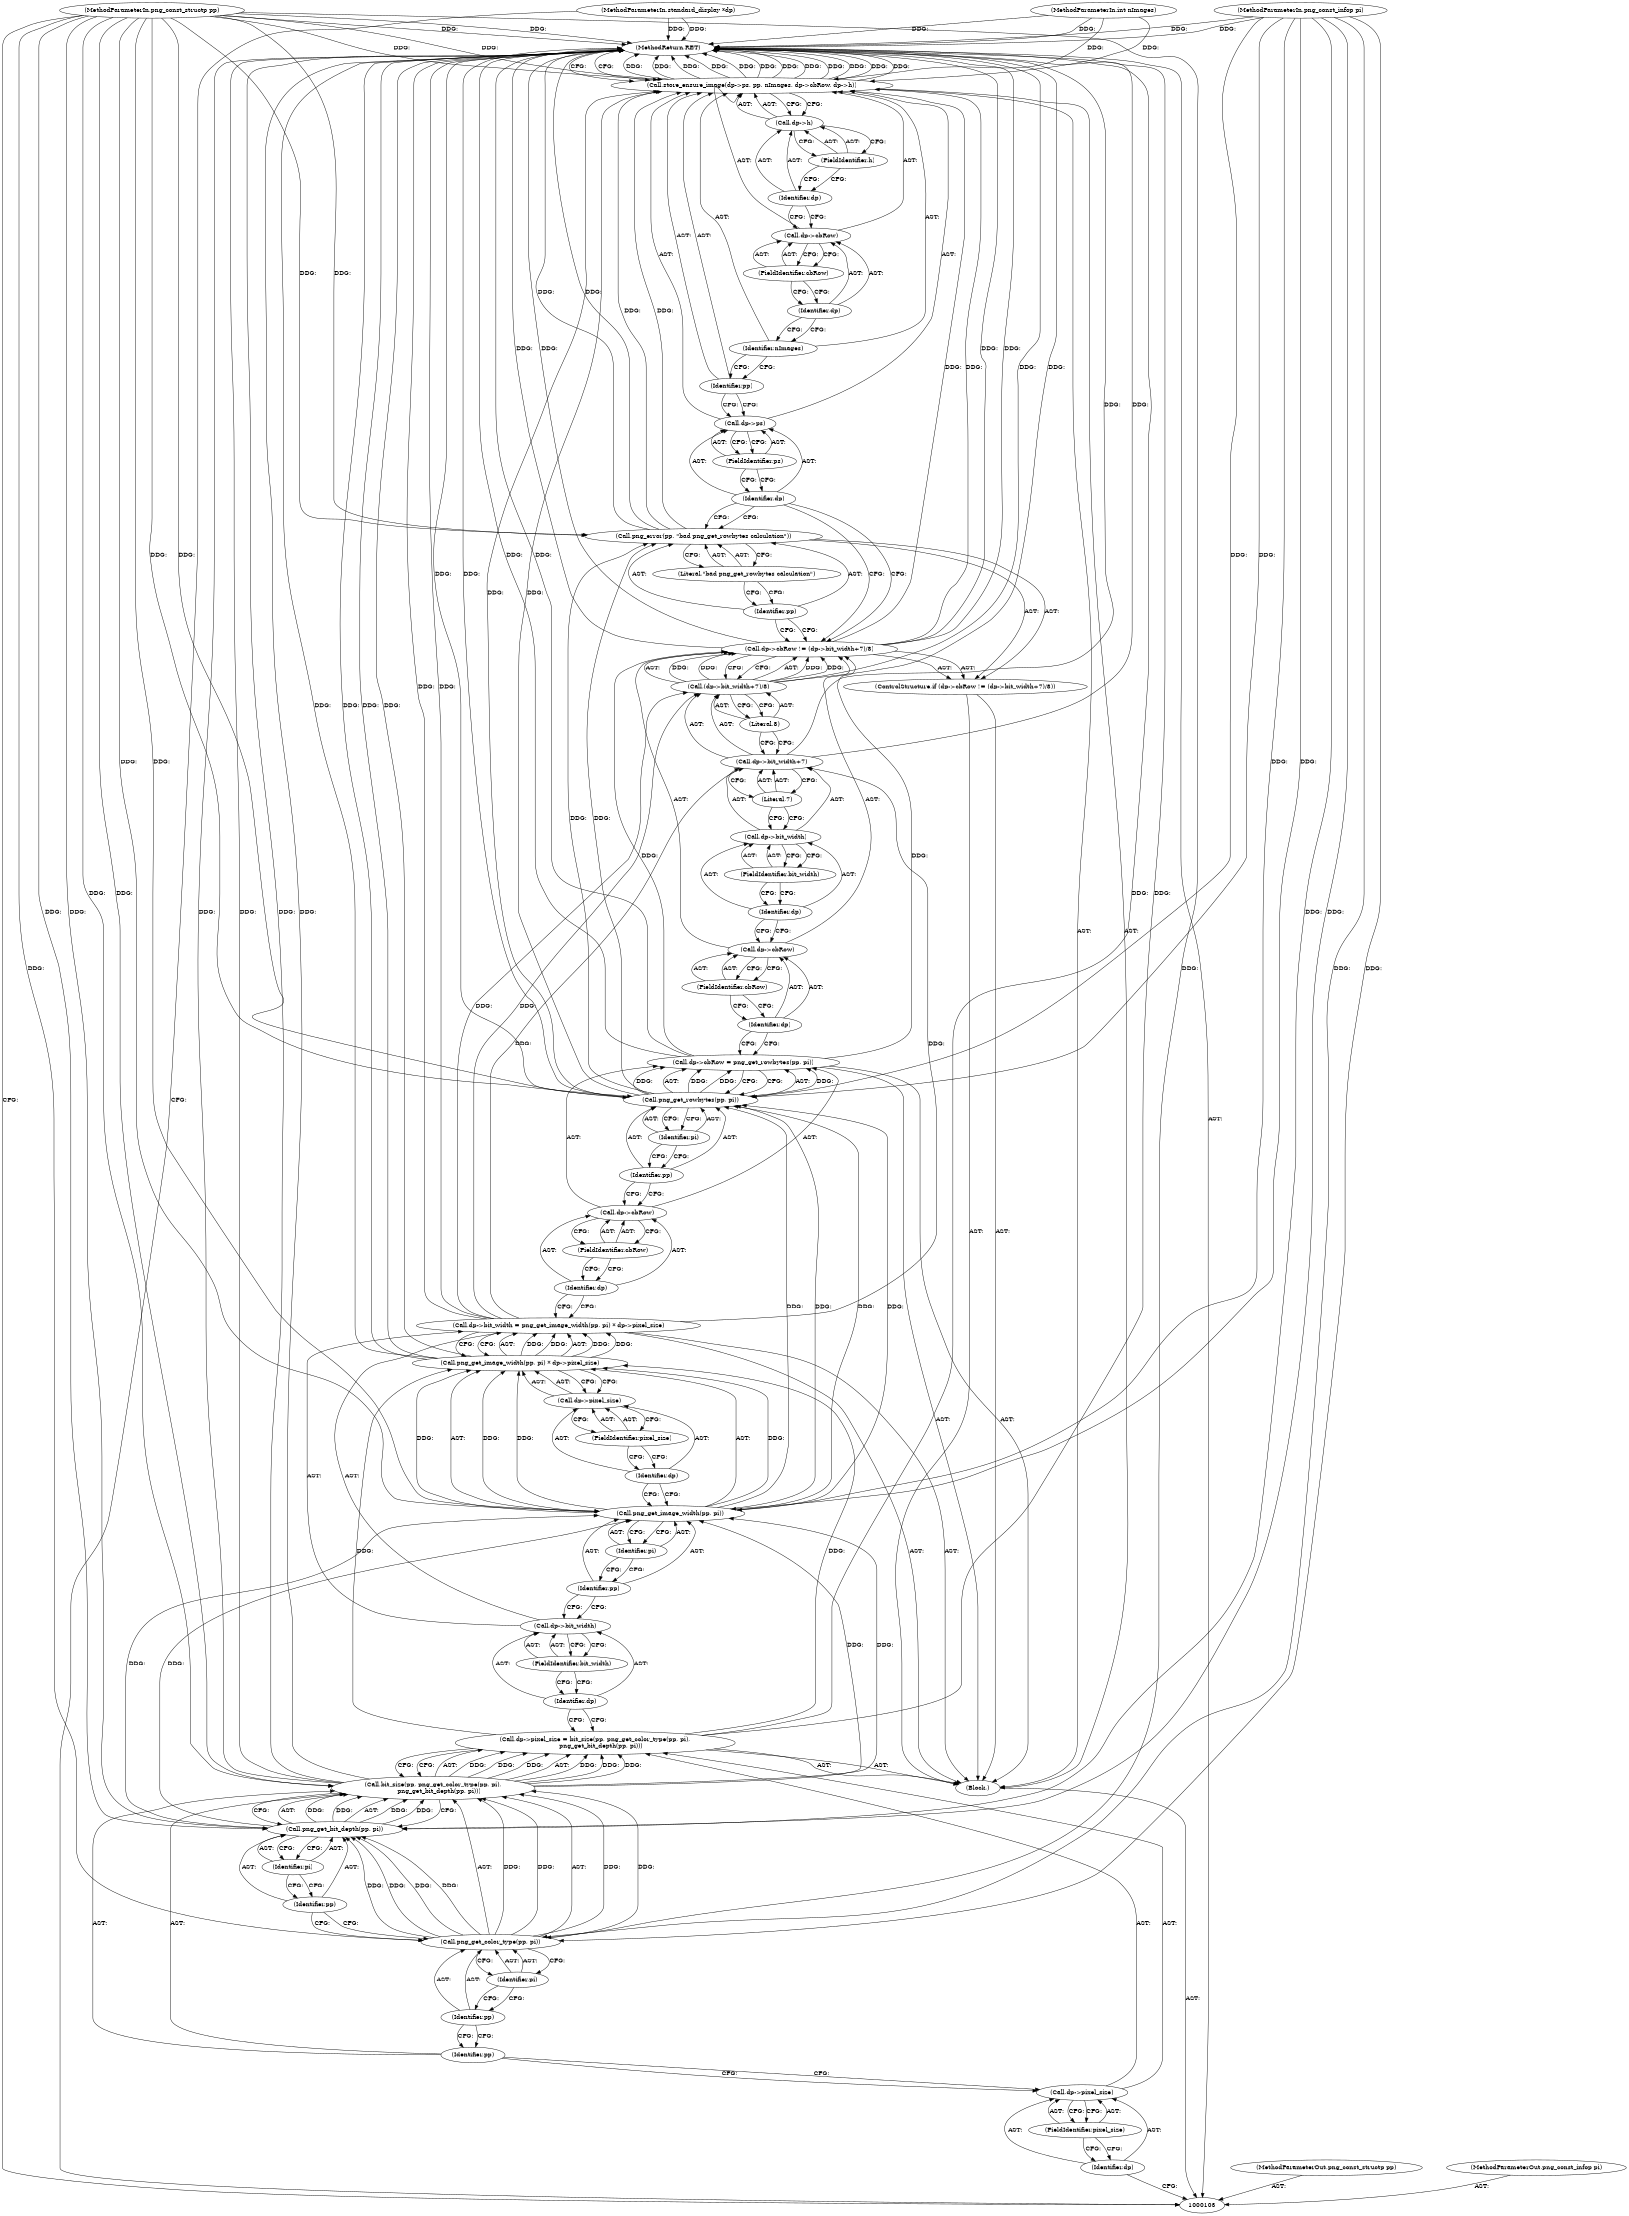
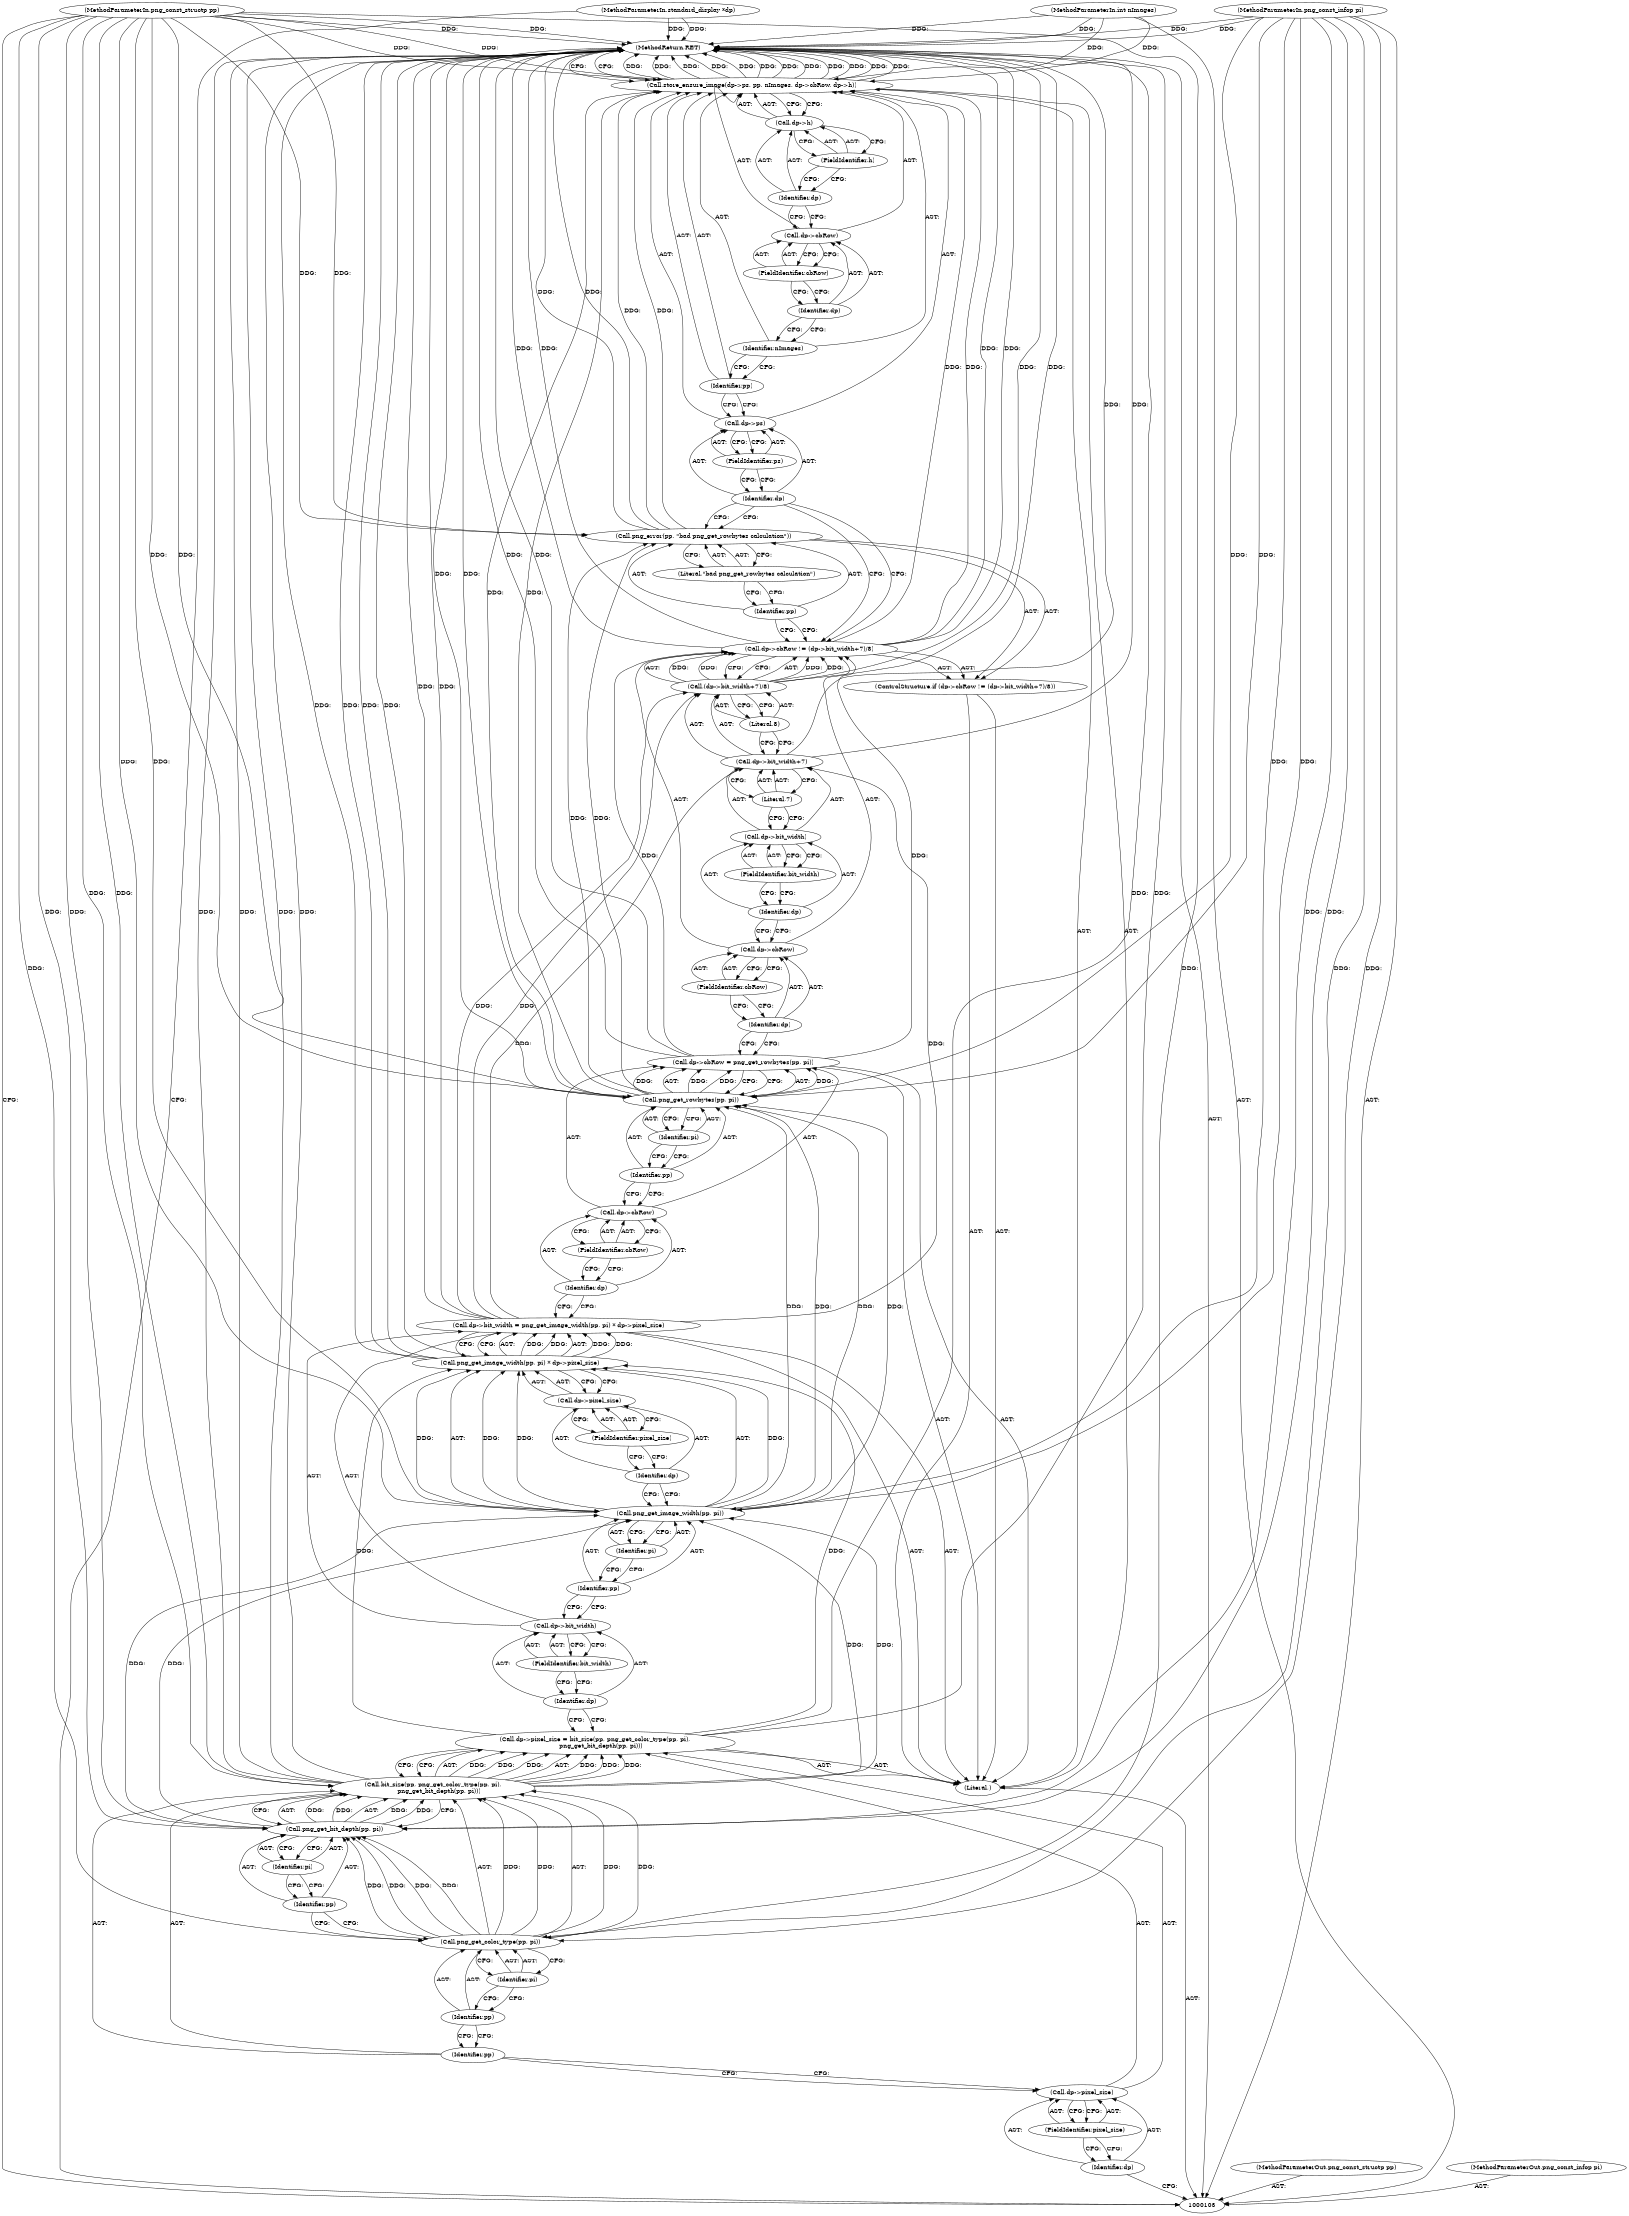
edge "(MethodParameterIn,png_const_infop pi)" -> "1000103": added, label "AST:"
edge "(MethodParameterIn,int nImages)" -> "1000103": added, label "AST:"
node "(Block,)": label "(Block,)" -> "(Literal,)"
